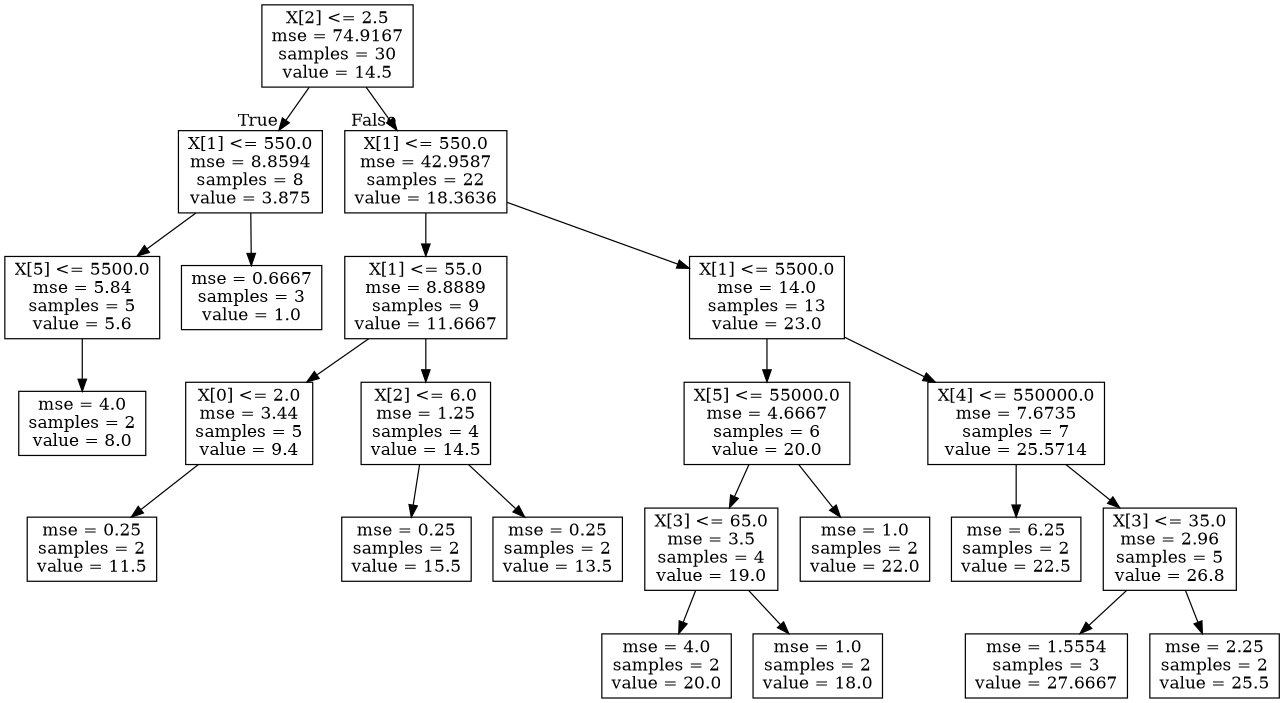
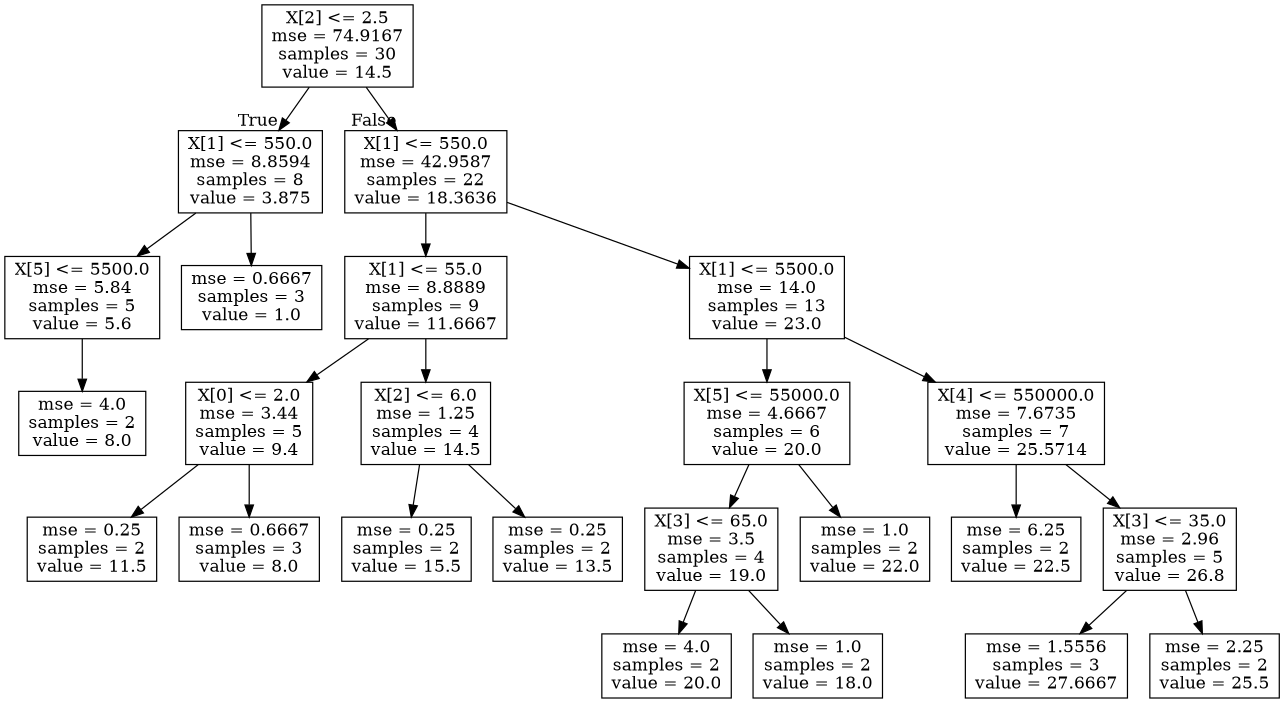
node "mse = 0.6667 samples = 3 value = 8.0": added
node "mse = 1.5554 samples = 3 value = 27.6667": label "mse = 1.5554 samples = 3 value = 27.6667" -> "mse = 1.5556 samples = 3 value = 27.6667"
